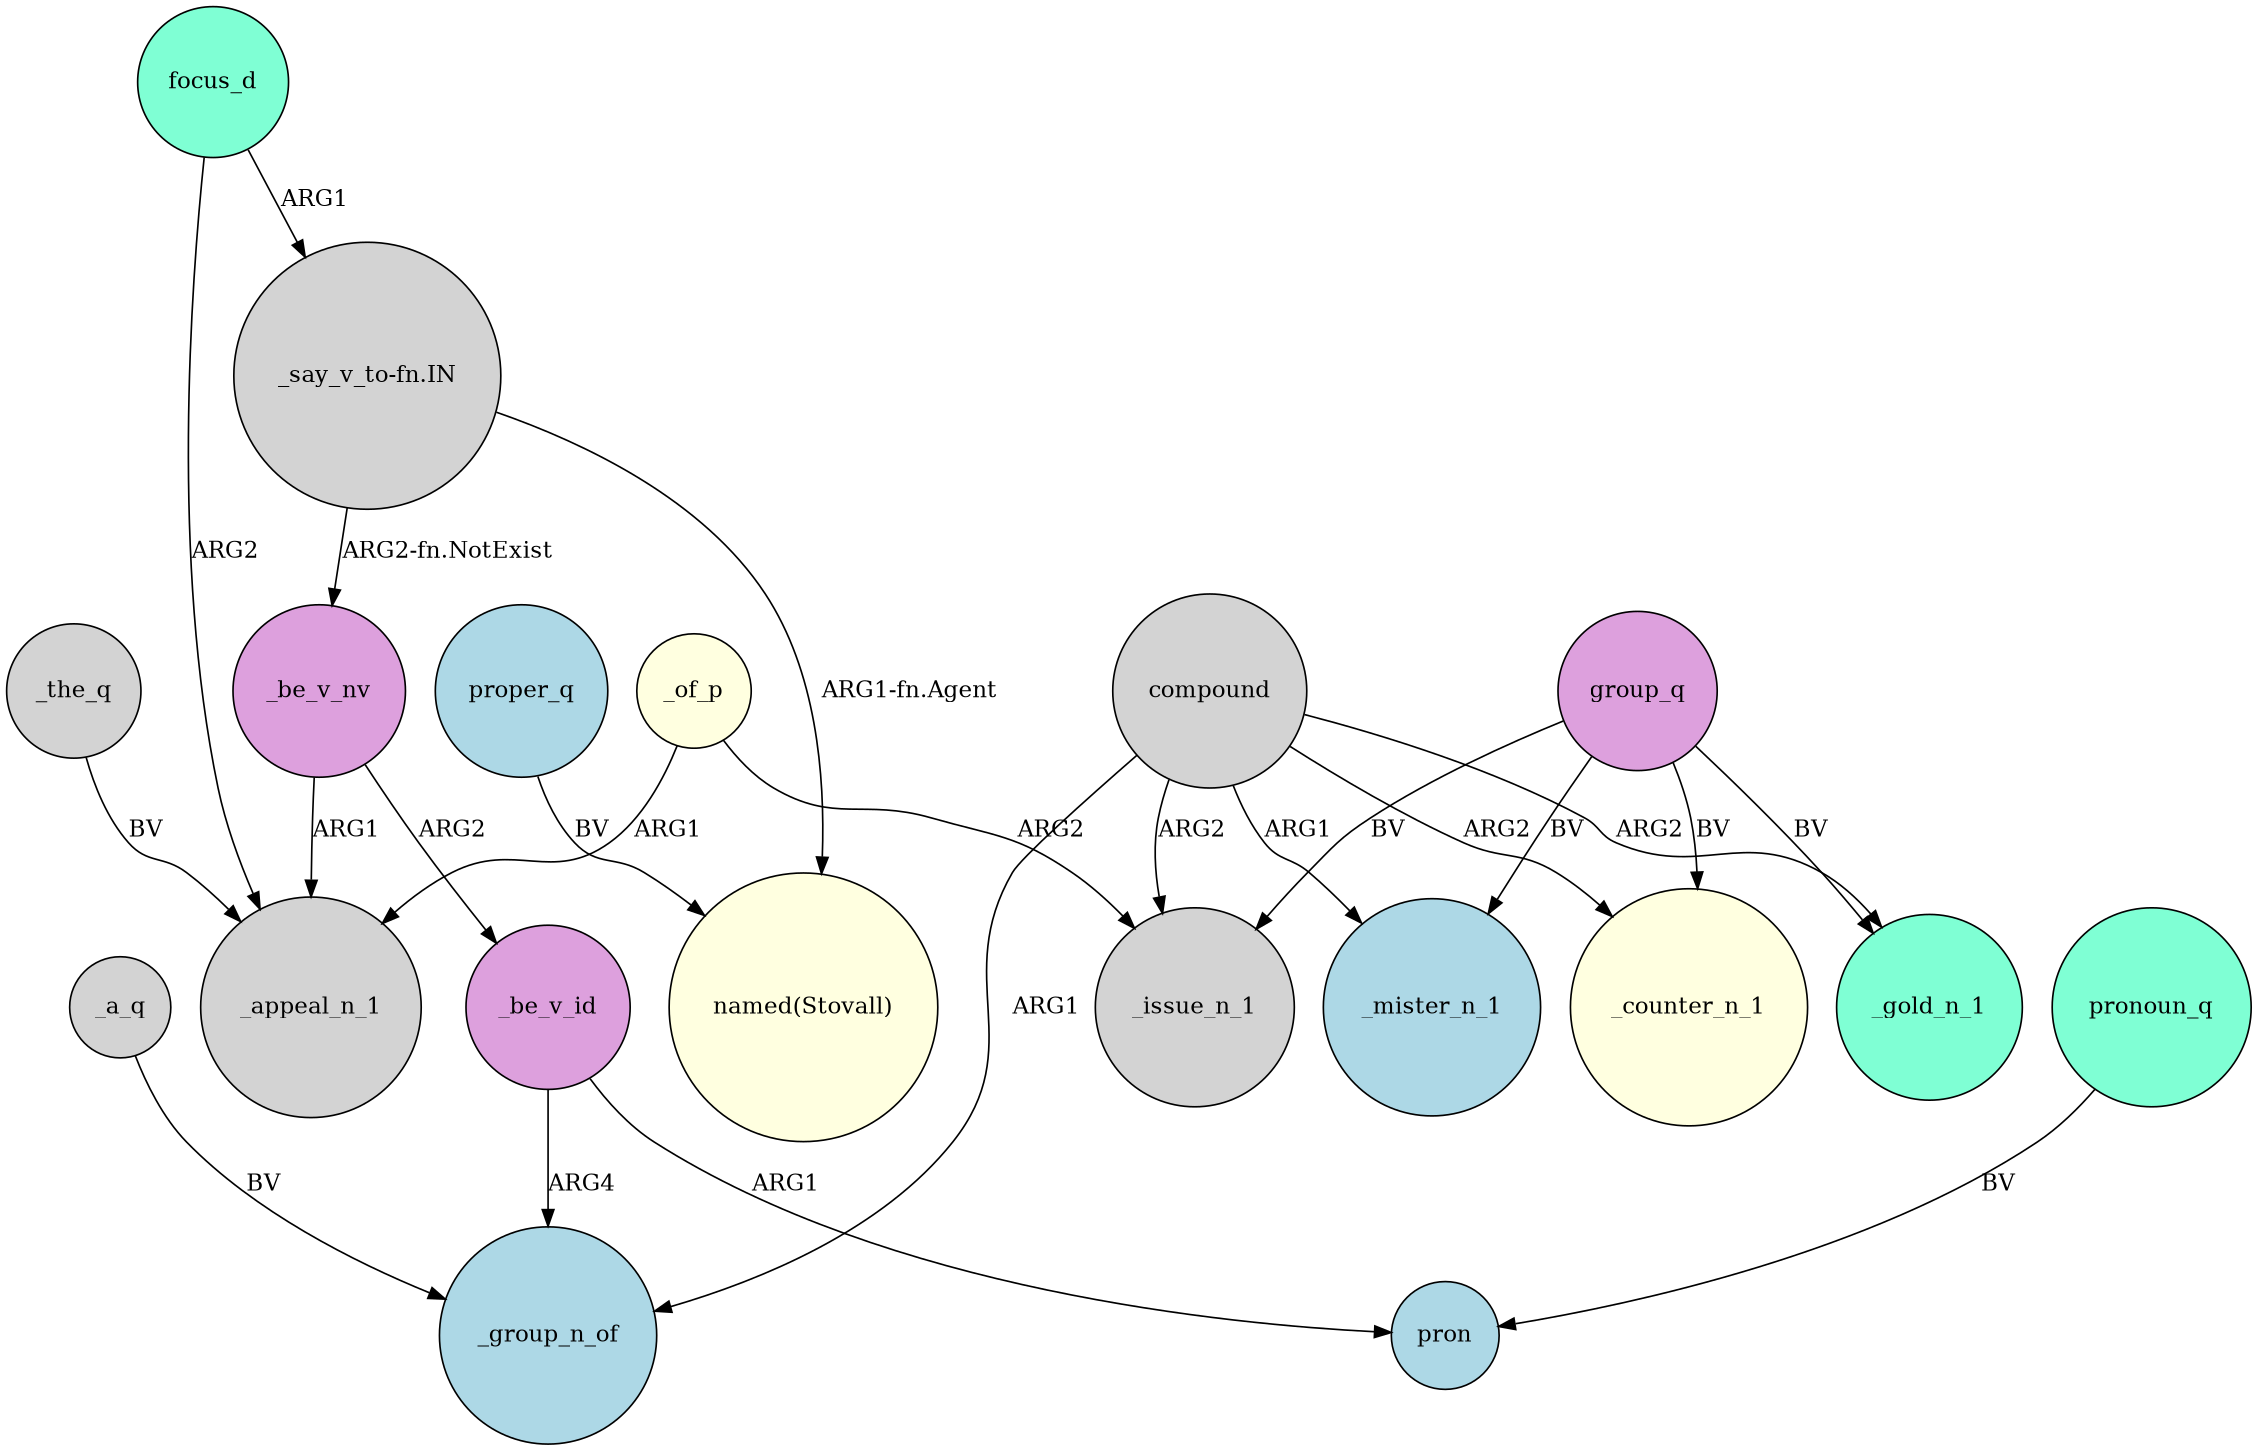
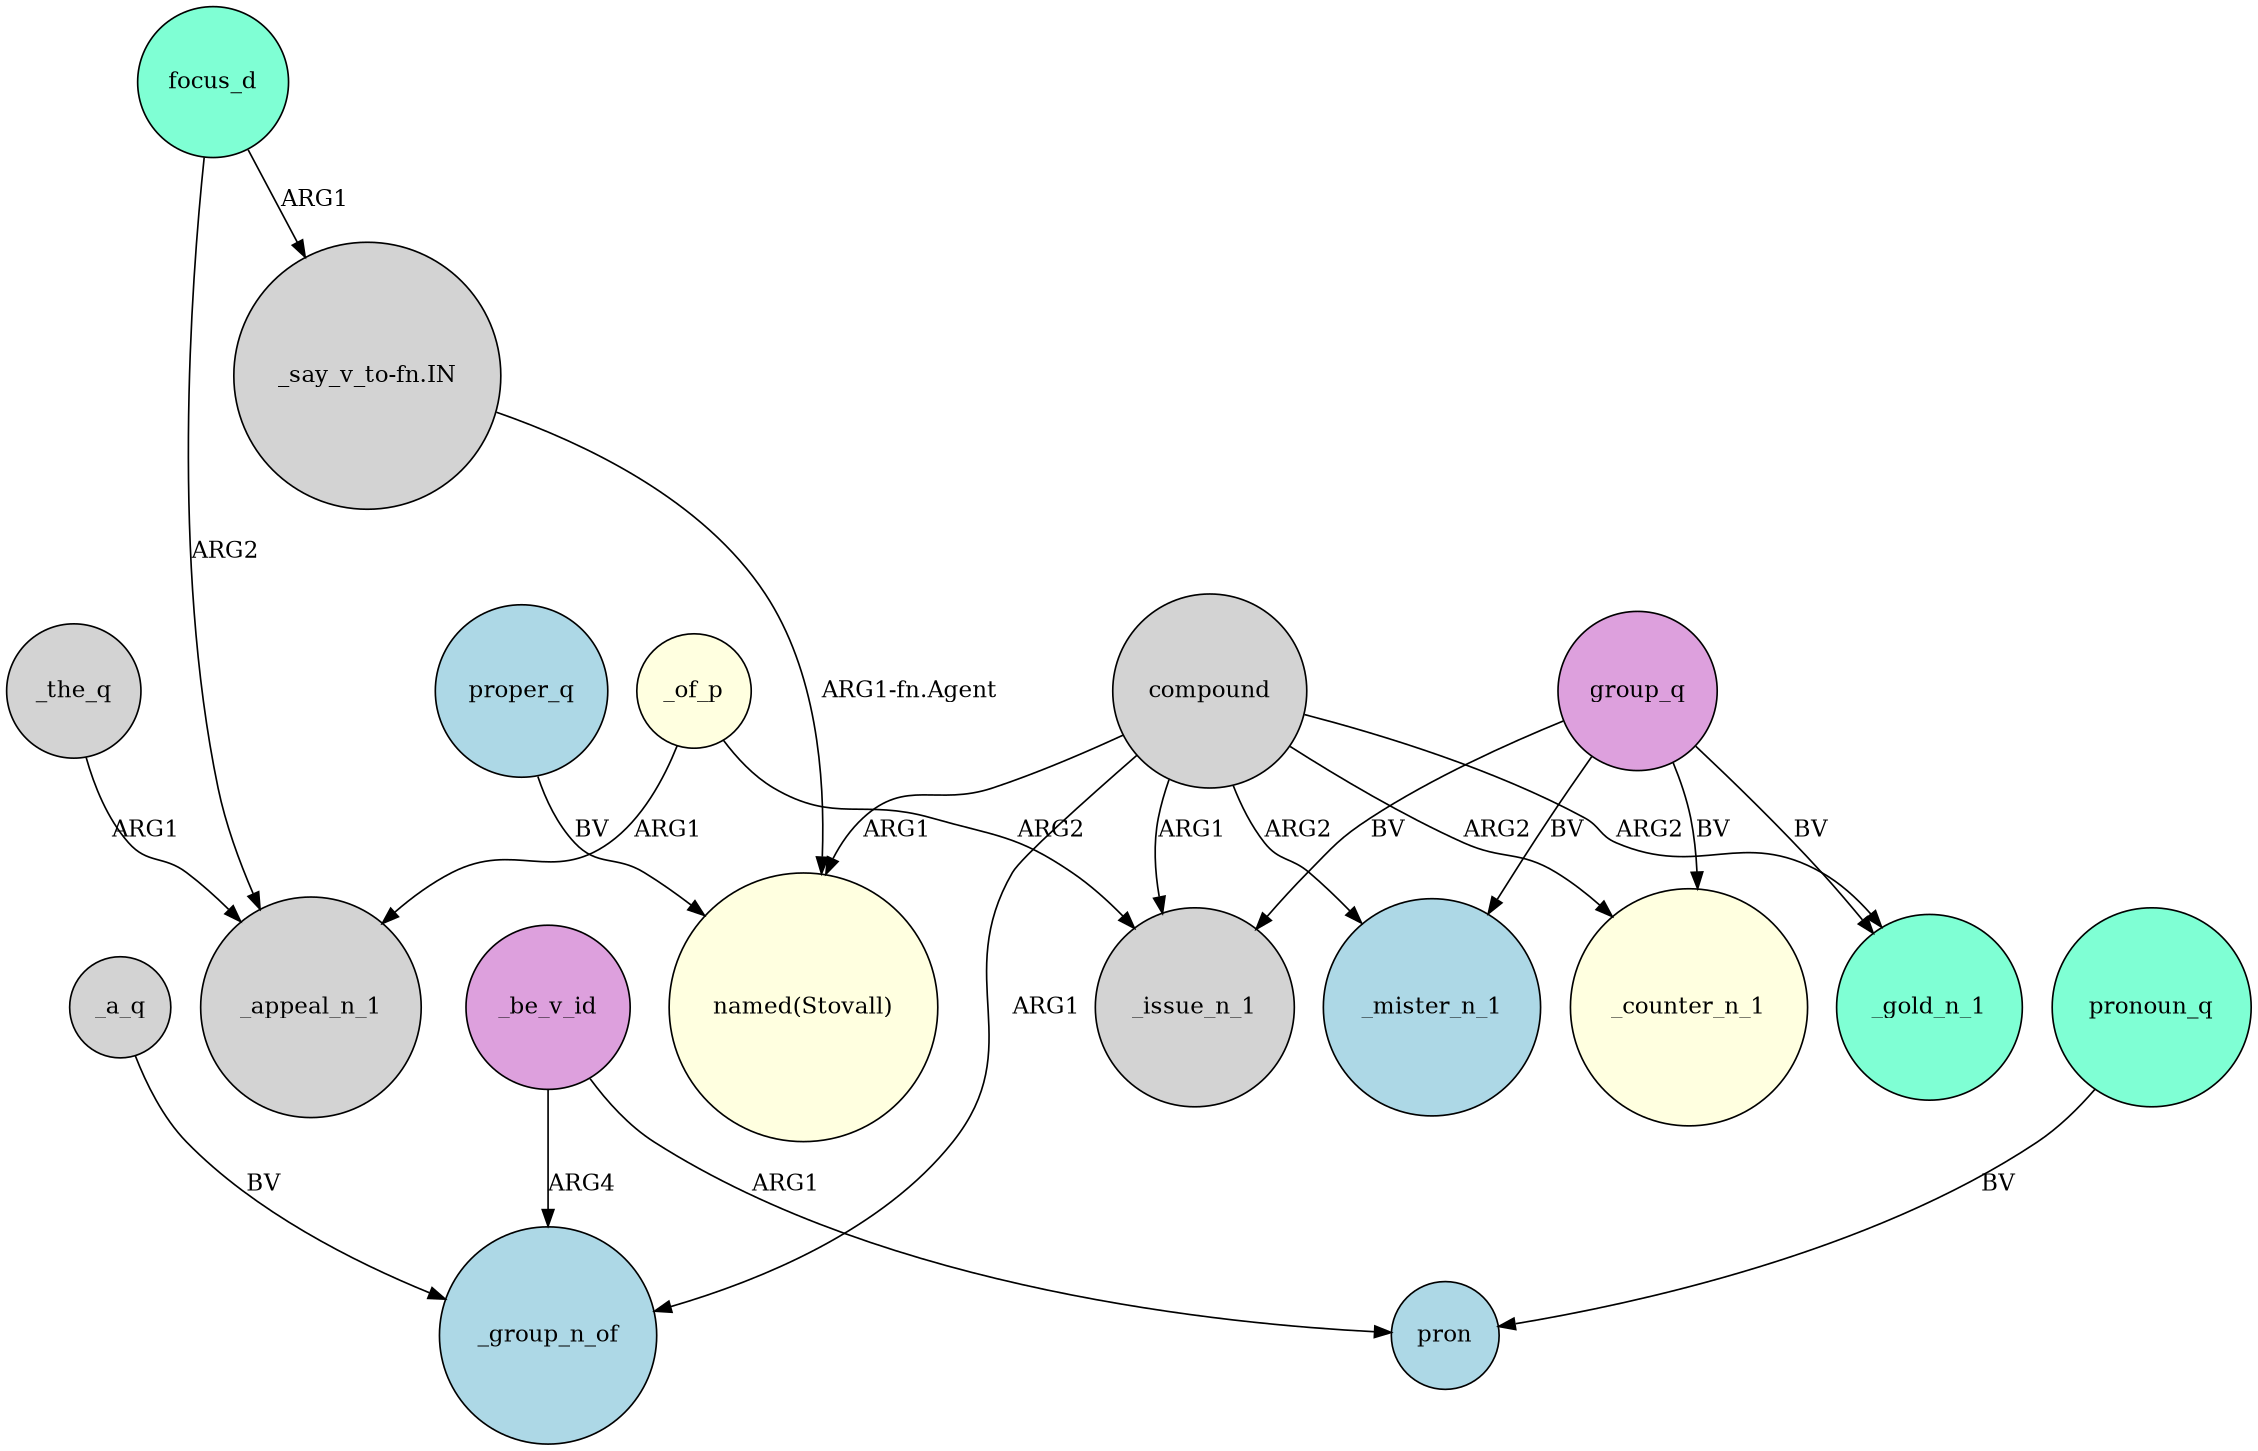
node "_be_v_nv": removed
edge "compound" -> "named(Stovall)": added, label "ARG1"
edge "_the_q" -> "_appeal_n_1": label "BV" -> "ARG1"
edge "compound" -> "_issue_n_1": label "ARG2" -> "ARG1"
edge "compound" -> "_mister_n_1": label "ARG1" -> "ARG2"
